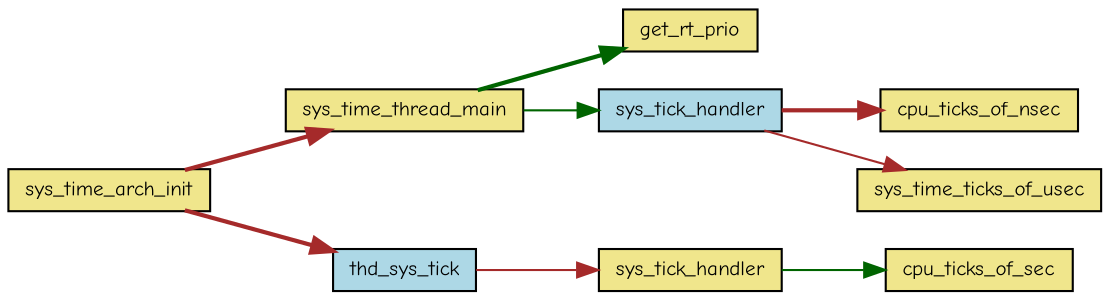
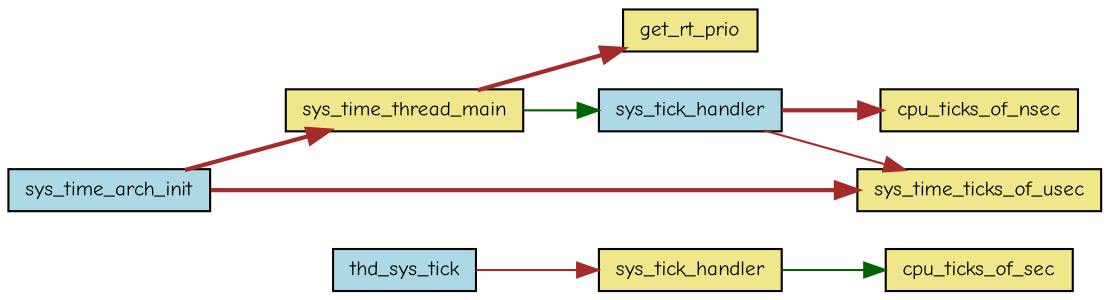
edge "sys_time_thread_main" -> "get_rt_prio": color darkgreen -> brown
node "sys_time_arch_init": fillcolor khaki -> lightblue
edge "sys_time_arch_init" -> "thd_sys_tick": now "sys_time_arch_init" -> "sys_time_ticks_of_usec"
